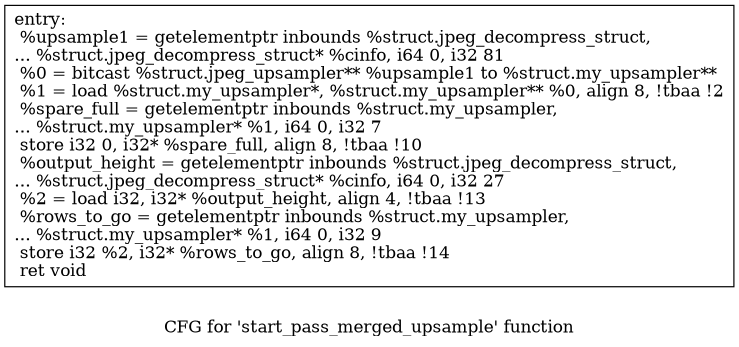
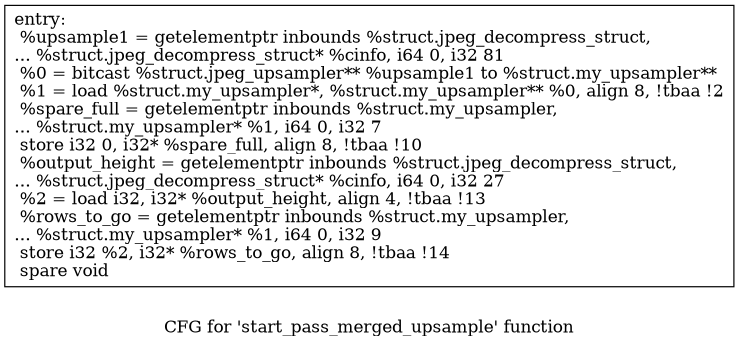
node "entry:": text "ret void" -> "spare void"
